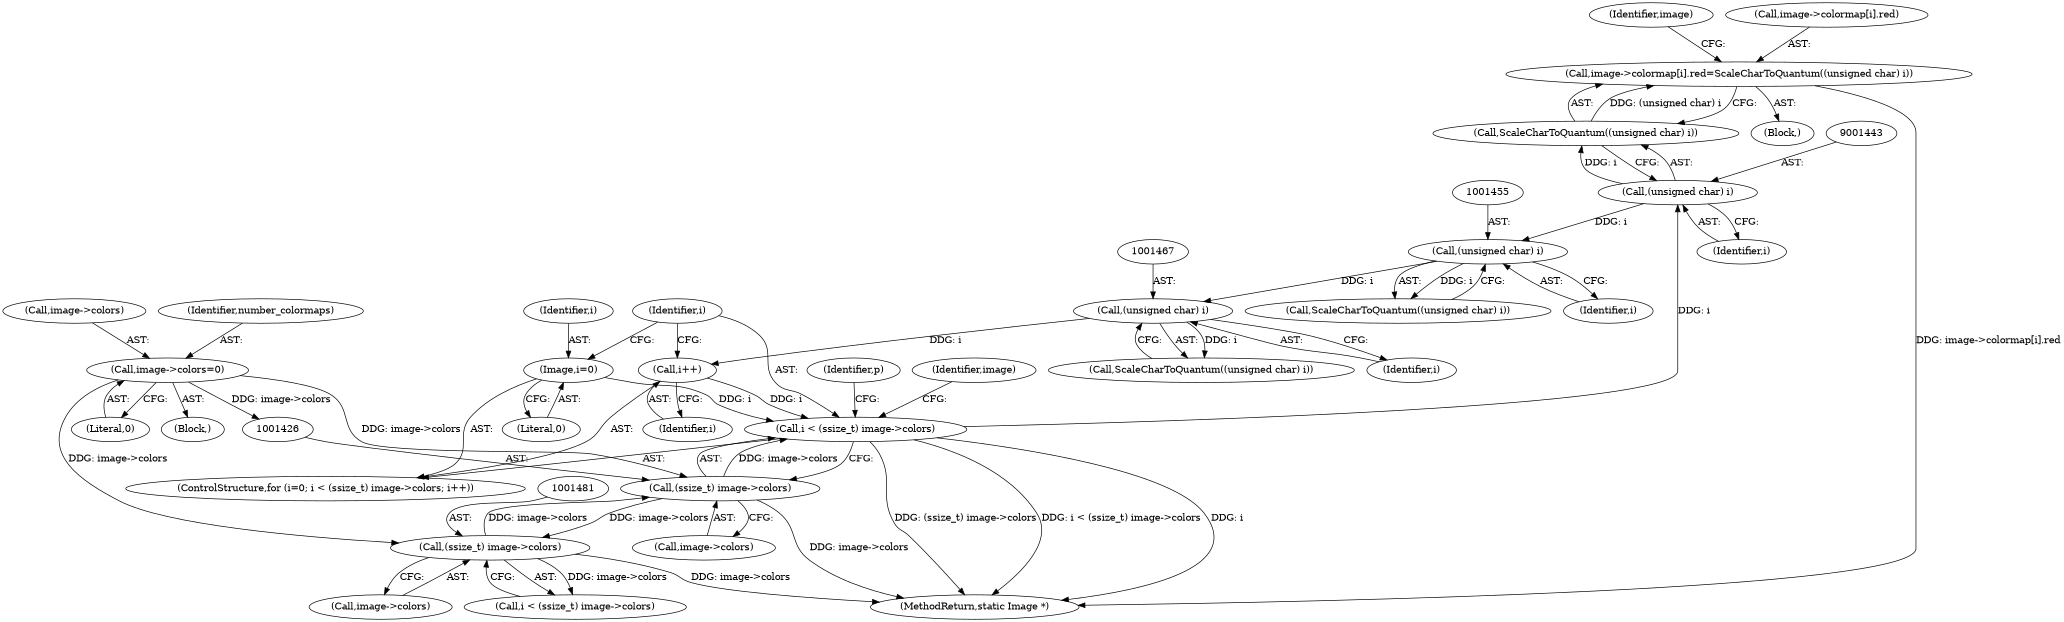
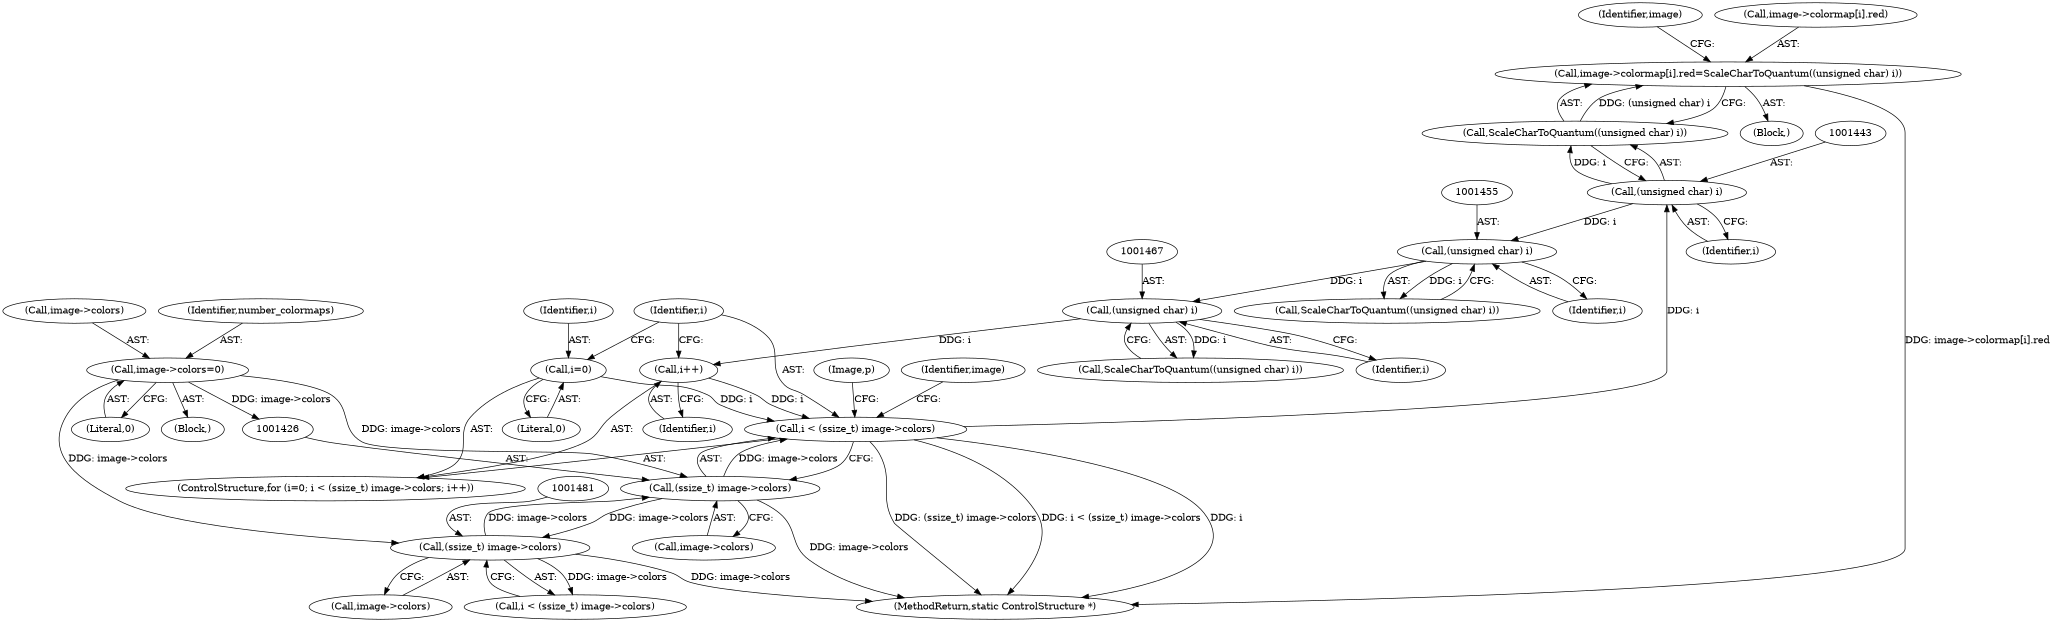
node "9001443": label "9001443" -> "1001443"
node "(Image,i=0)": label "(Image,i=0)" -> "(Call,i=0)"
node "(Identifier,p)": label "(Identifier,p)" -> "(Image,p)"
node "(MethodReturn,static Image *)": label "(MethodReturn,static Image *)" -> "(MethodReturn,static ControlStructure *)"
